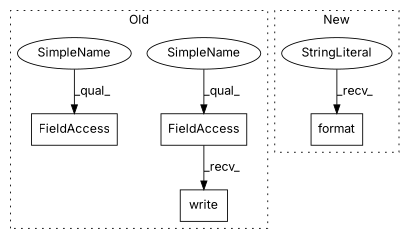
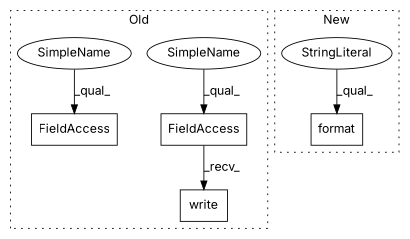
edge "StringLiteral" -> "format": label "_recv_" -> "_qual_"
